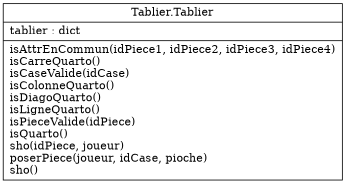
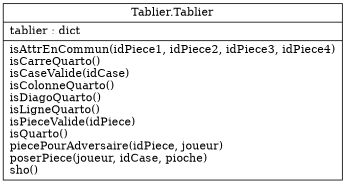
node "Tablier.Tablier": text "sho(idPiece, joueur)" -> "piecePourAdversaire(idPiece, joueur)"
